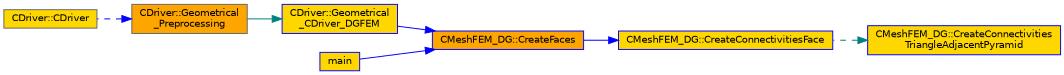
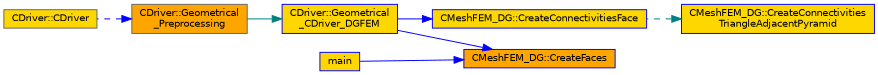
edge "CMeshFEM_DG::CreateFaces" -> "CMeshFEM_DG::CreateConnectivitiesFace": now "CDriver::Geometrical _CDriver_DGFEM" -> "CMeshFEM_DG::CreateConnectivitiesFace"
